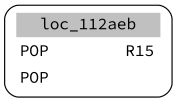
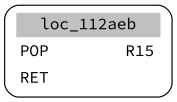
node "loc_112aeb": text "POP" -> "RET"
